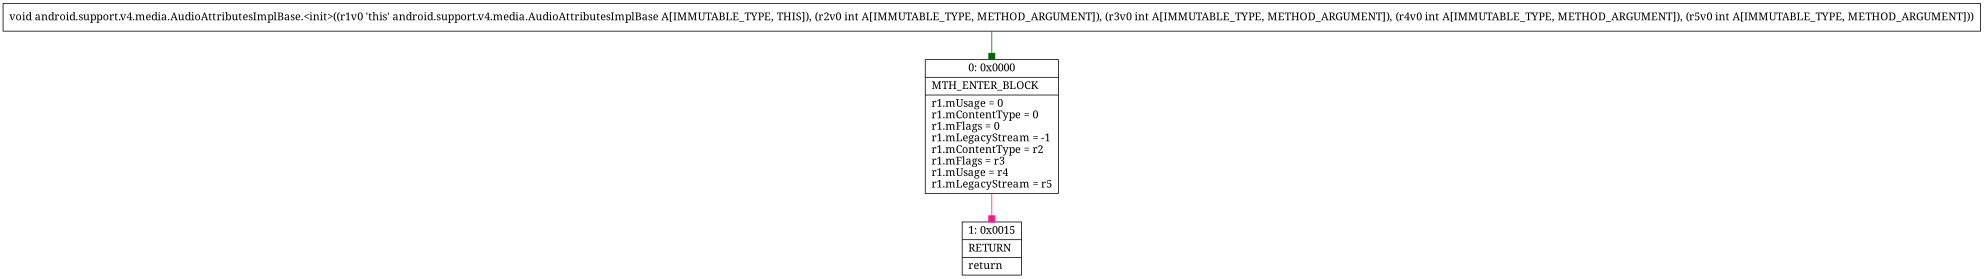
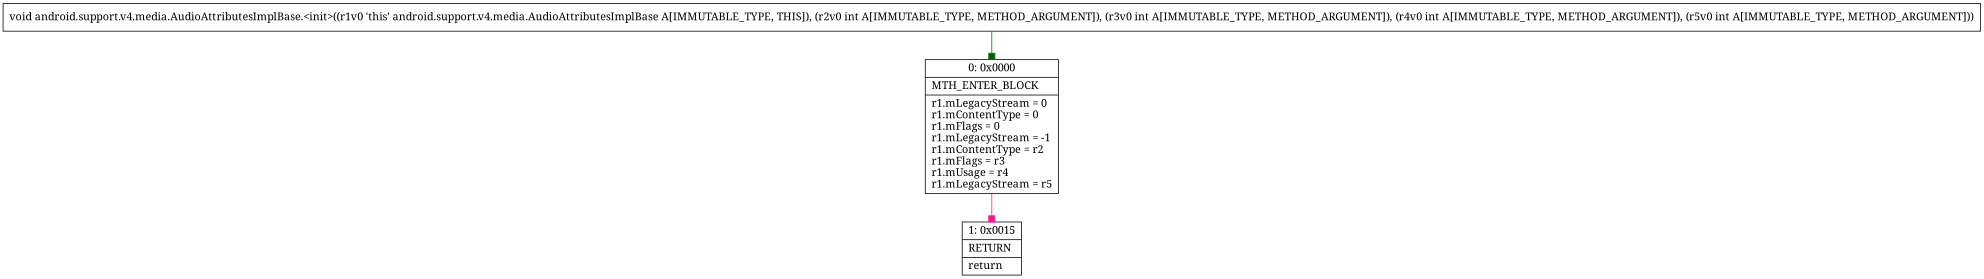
node "0: 0x0000": text "r1.mUsage = 0" -> "r1.mLegacyStream = 0"
